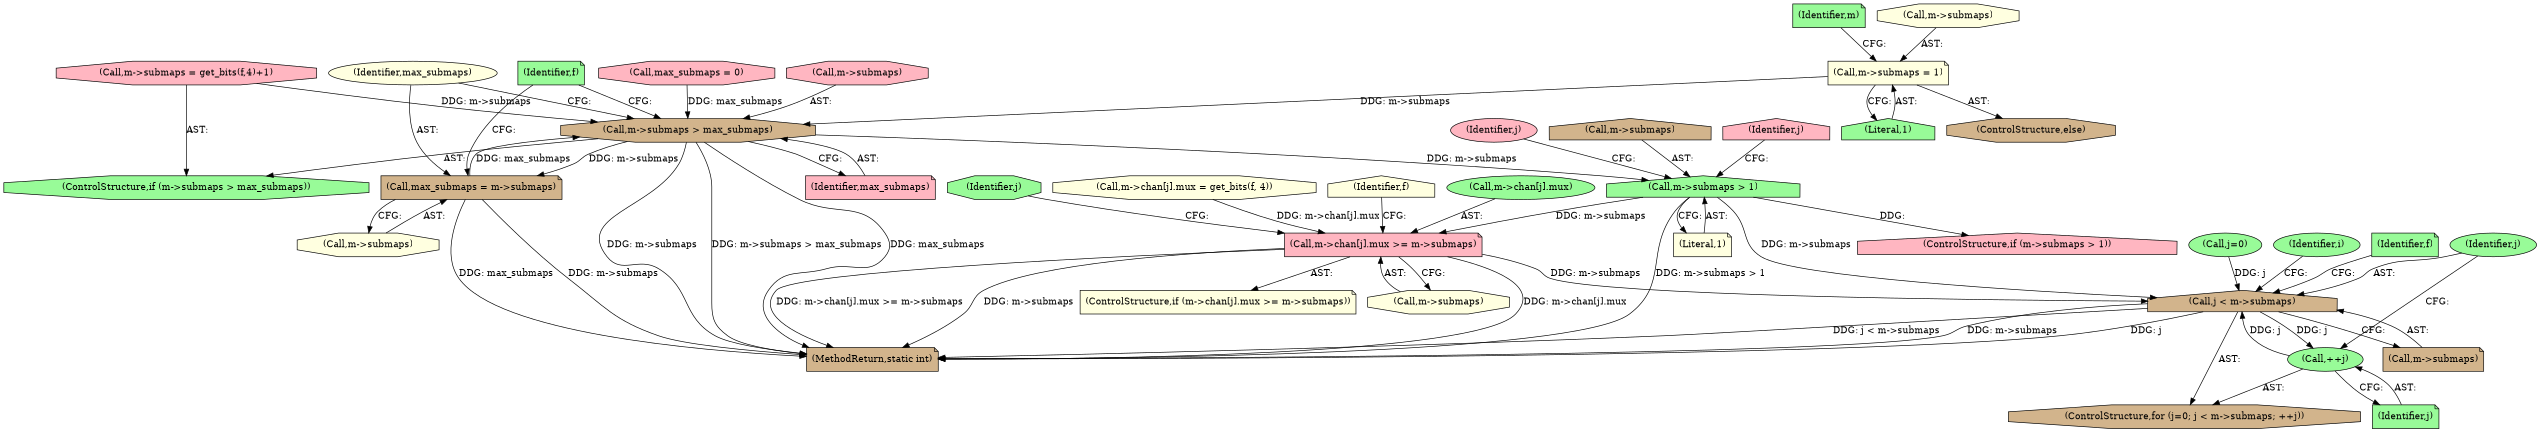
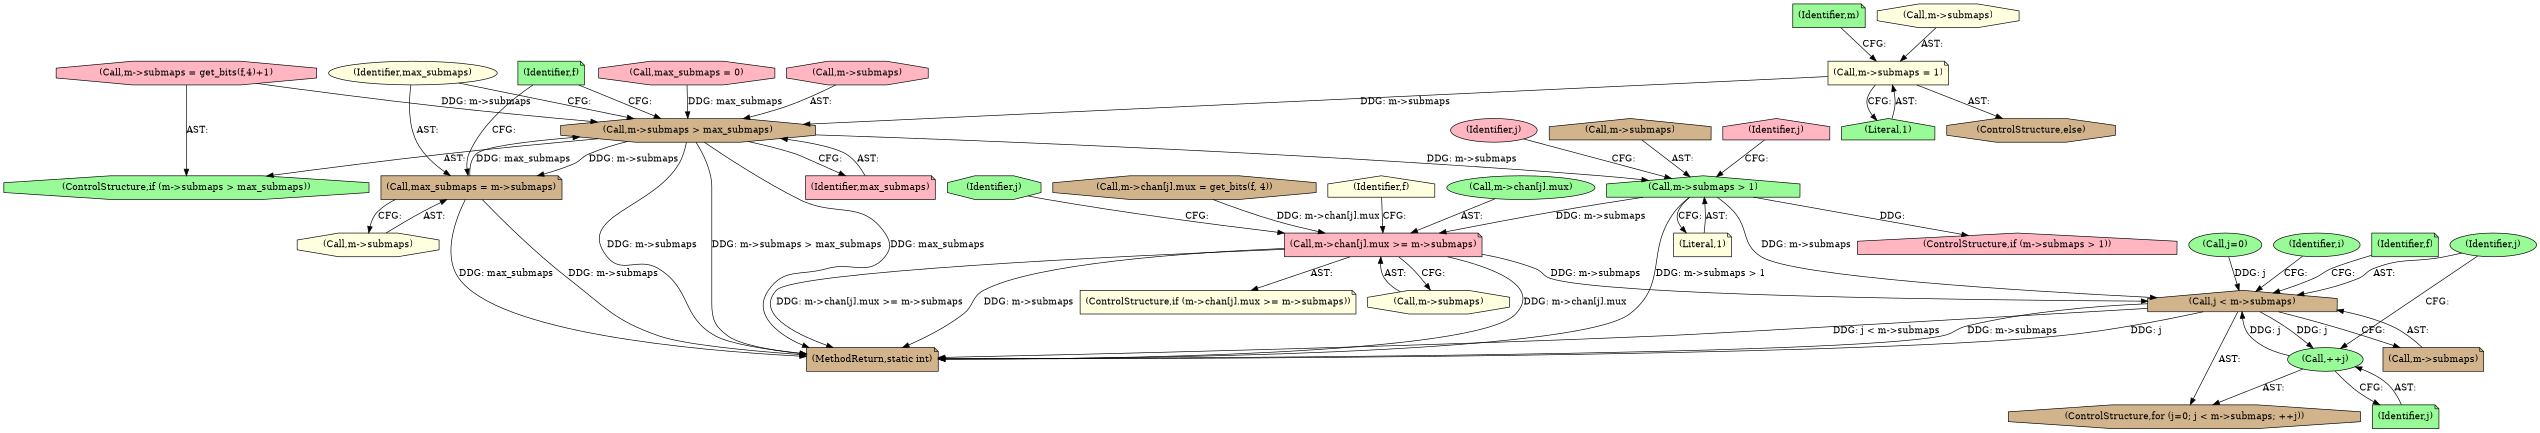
node "(Call,m->chan[j].mux = get_bits(f, 4))": fillcolor lightyellow -> tan
